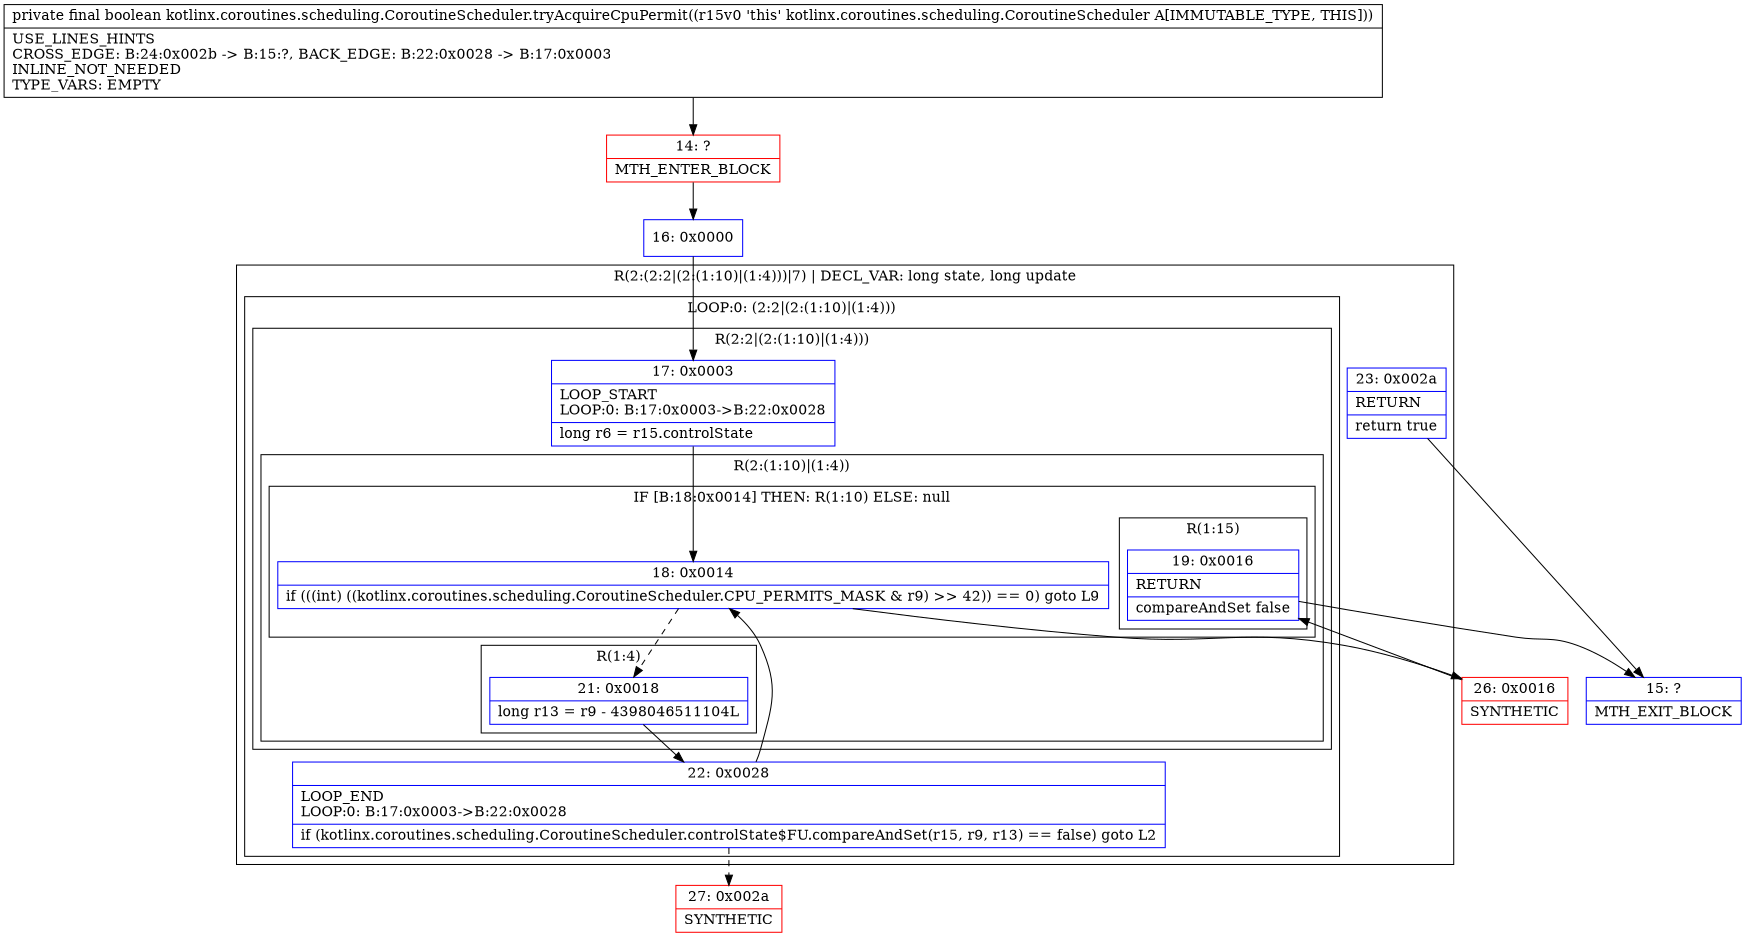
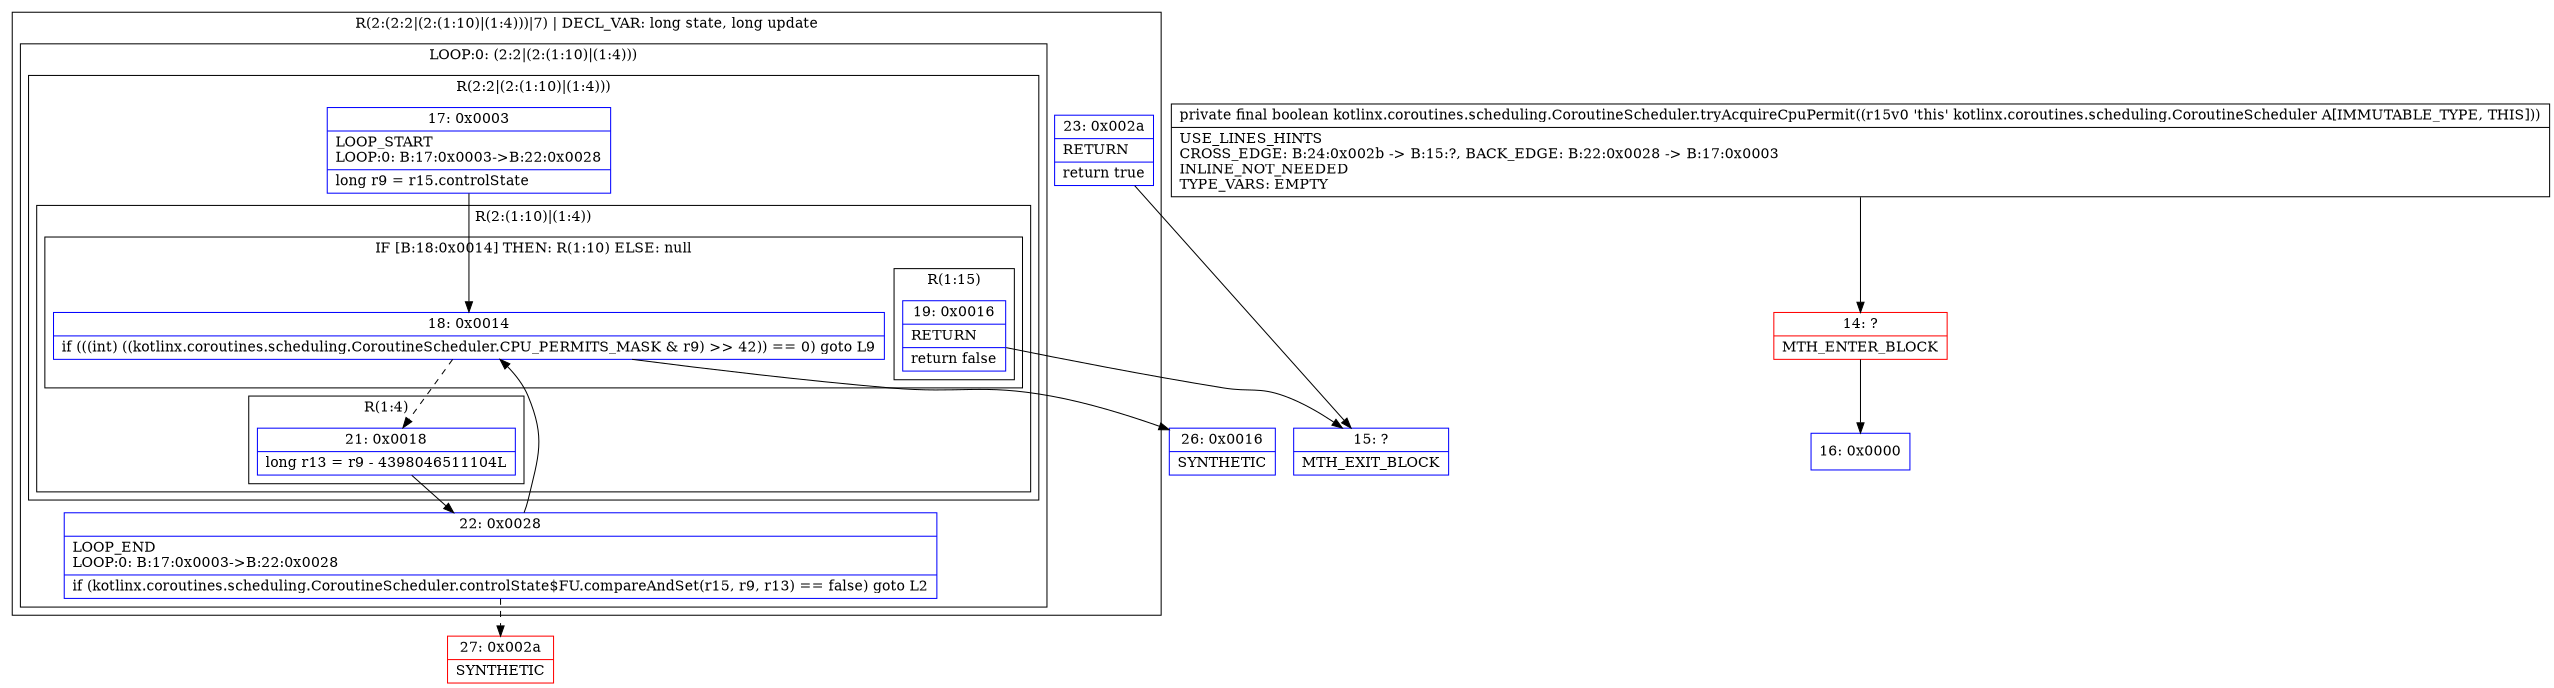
edge "16: 0x0000" -> "17: 0x0003": removed
node "17: 0x0003": text "long r6 = r15.controlState" -> "long r9 = r15.controlState"
node "19: 0x0016": text "compareAndSet false" -> "return false"
edge "26: 0x0016" -> "19: 0x0016": removed
node "26: 0x0016": color red -> blue
